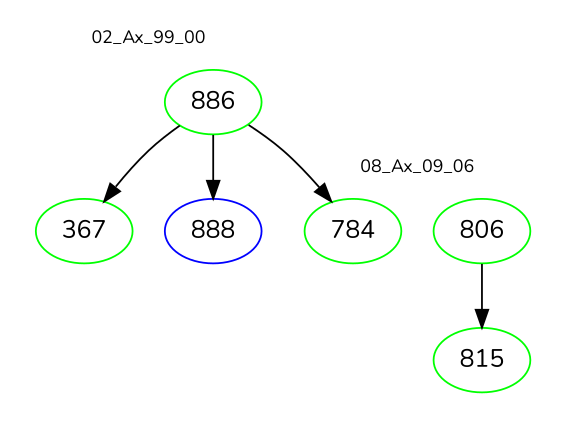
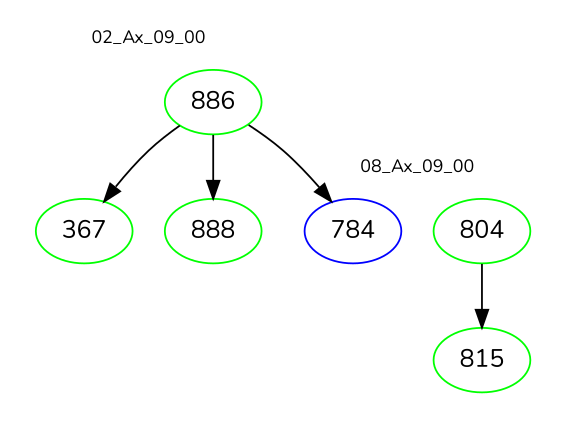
cluster "02_Ax_99_00": label "02_Ax_99_00" -> "02_Ax_09_00"
cluster "08_Ax_09_06": label "08_Ax_09_06" -> "08_Ax_09_00"
node "888": color blue -> green
node "784": color green -> blue
node "806": label "806" -> "804"
